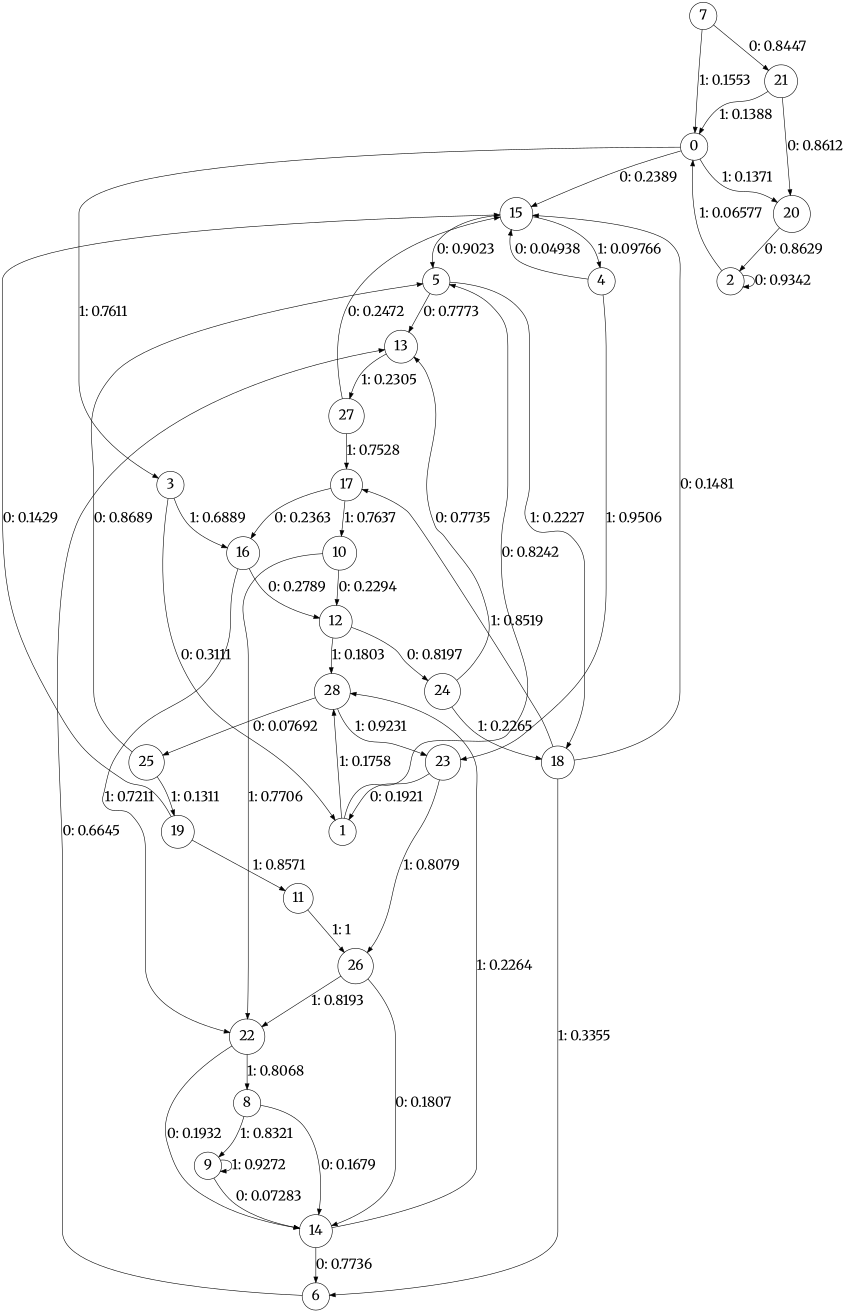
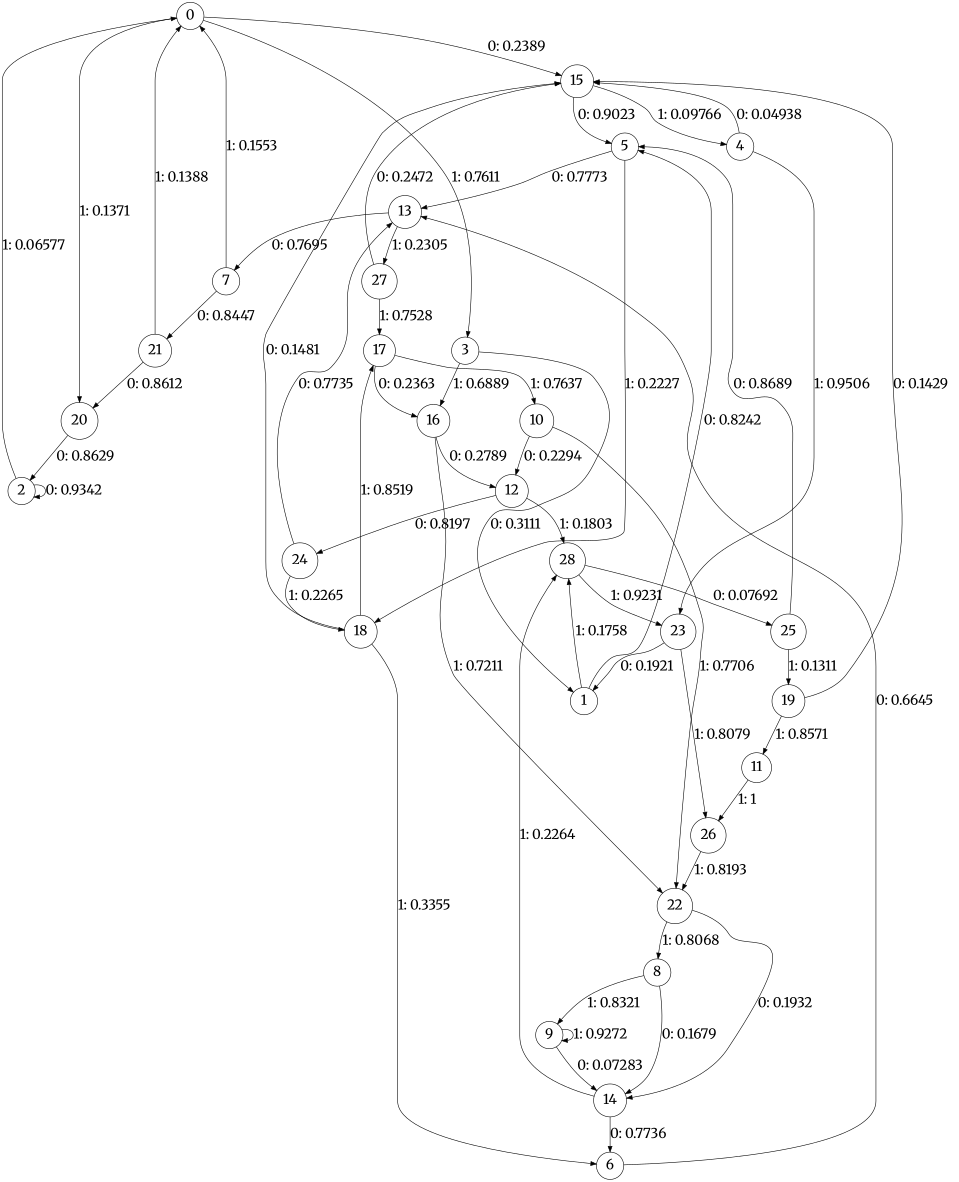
edge "13" -> "7": added, label "0: 0.7695"
edge "26" -> "14": removed, label "0: 0.1807"
